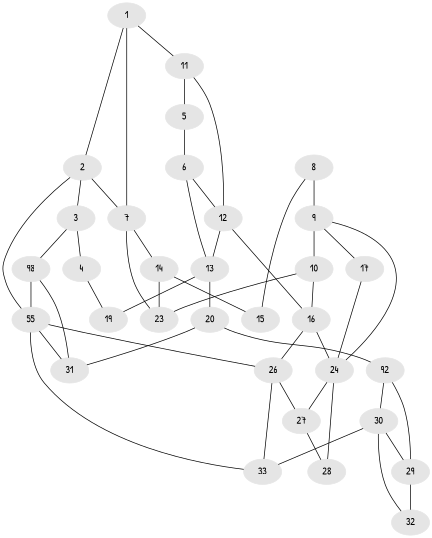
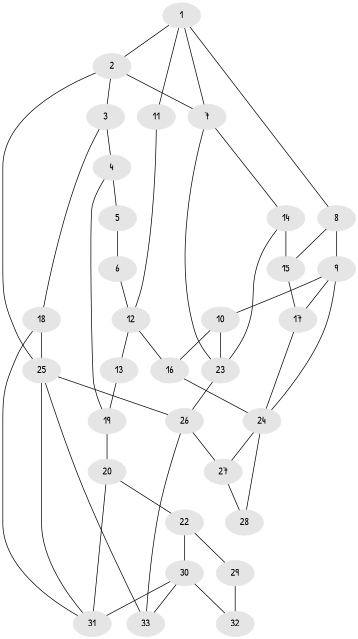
edge "11" -- "5": now "4" -- "5"
edge "1" -- "8": added
edge "6" -- "13": removed
node "98": label "98" -> "18"
edge "13" -- "20": now "19" -- "20"
edge "15" -- "17": added
node "55": label "55" -> "25"
edge "16" -- "26": now "23" -- "26"
node "92": label "92" -> "22"
edge "30" -- "29": now "30" -- "31"
